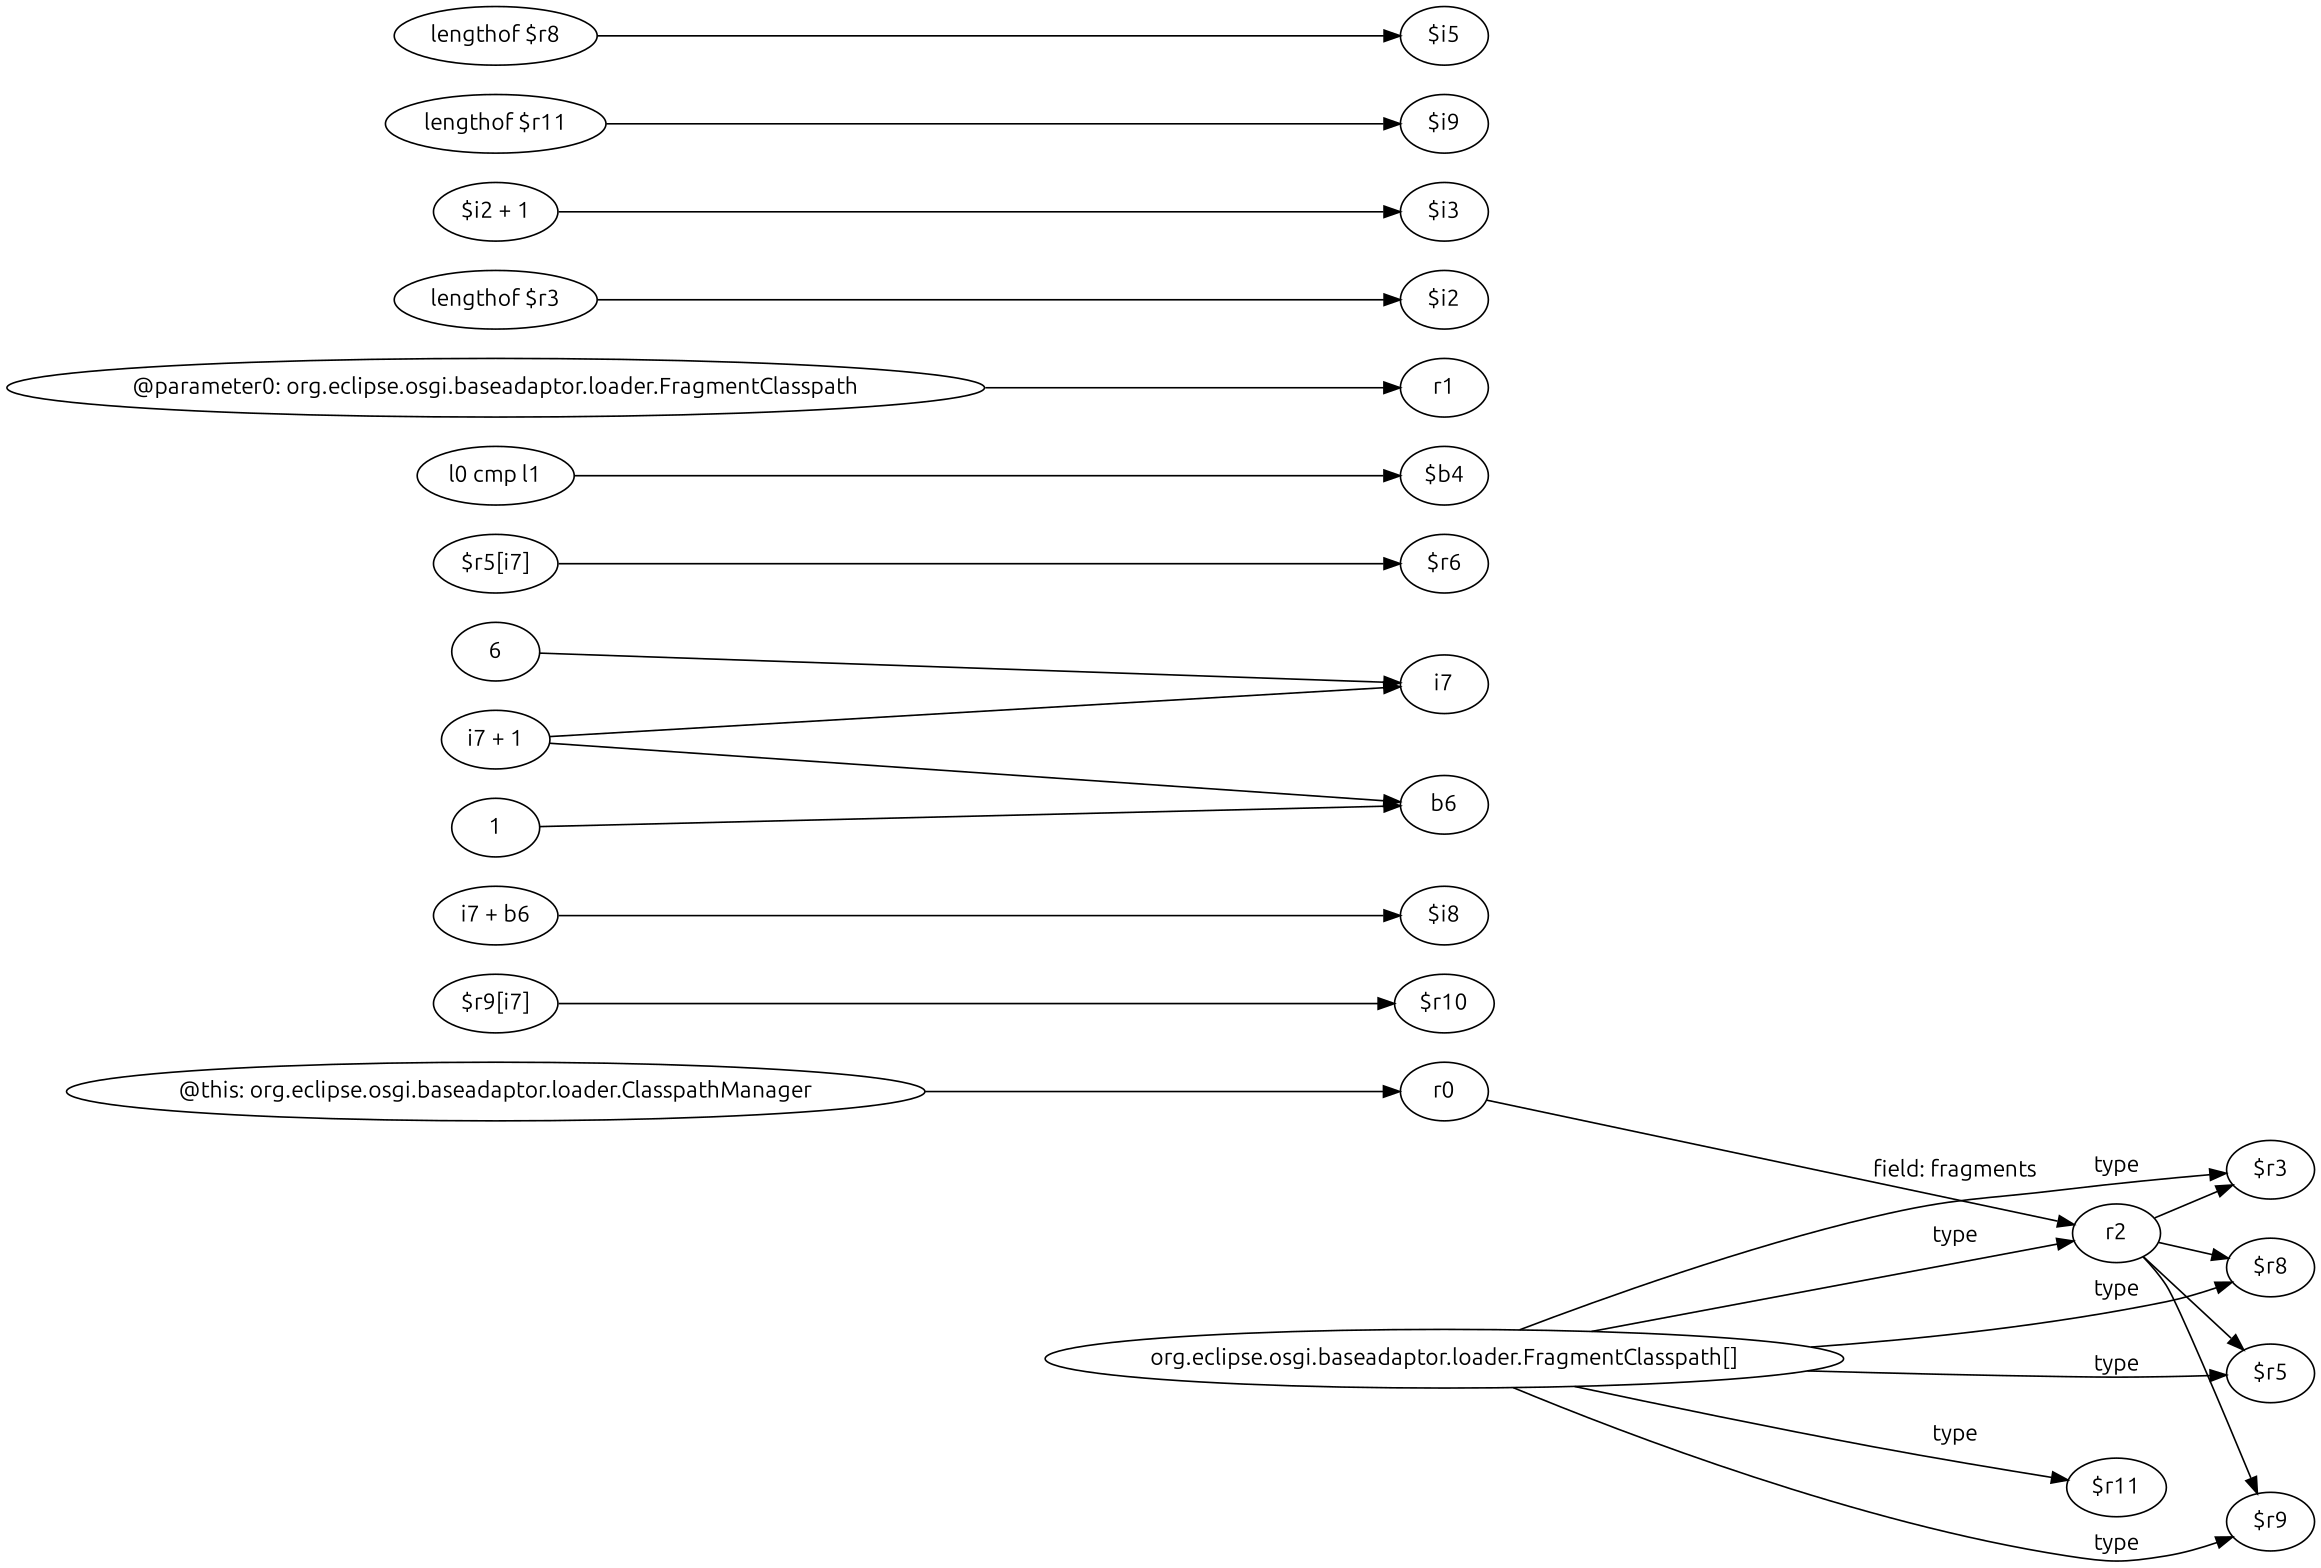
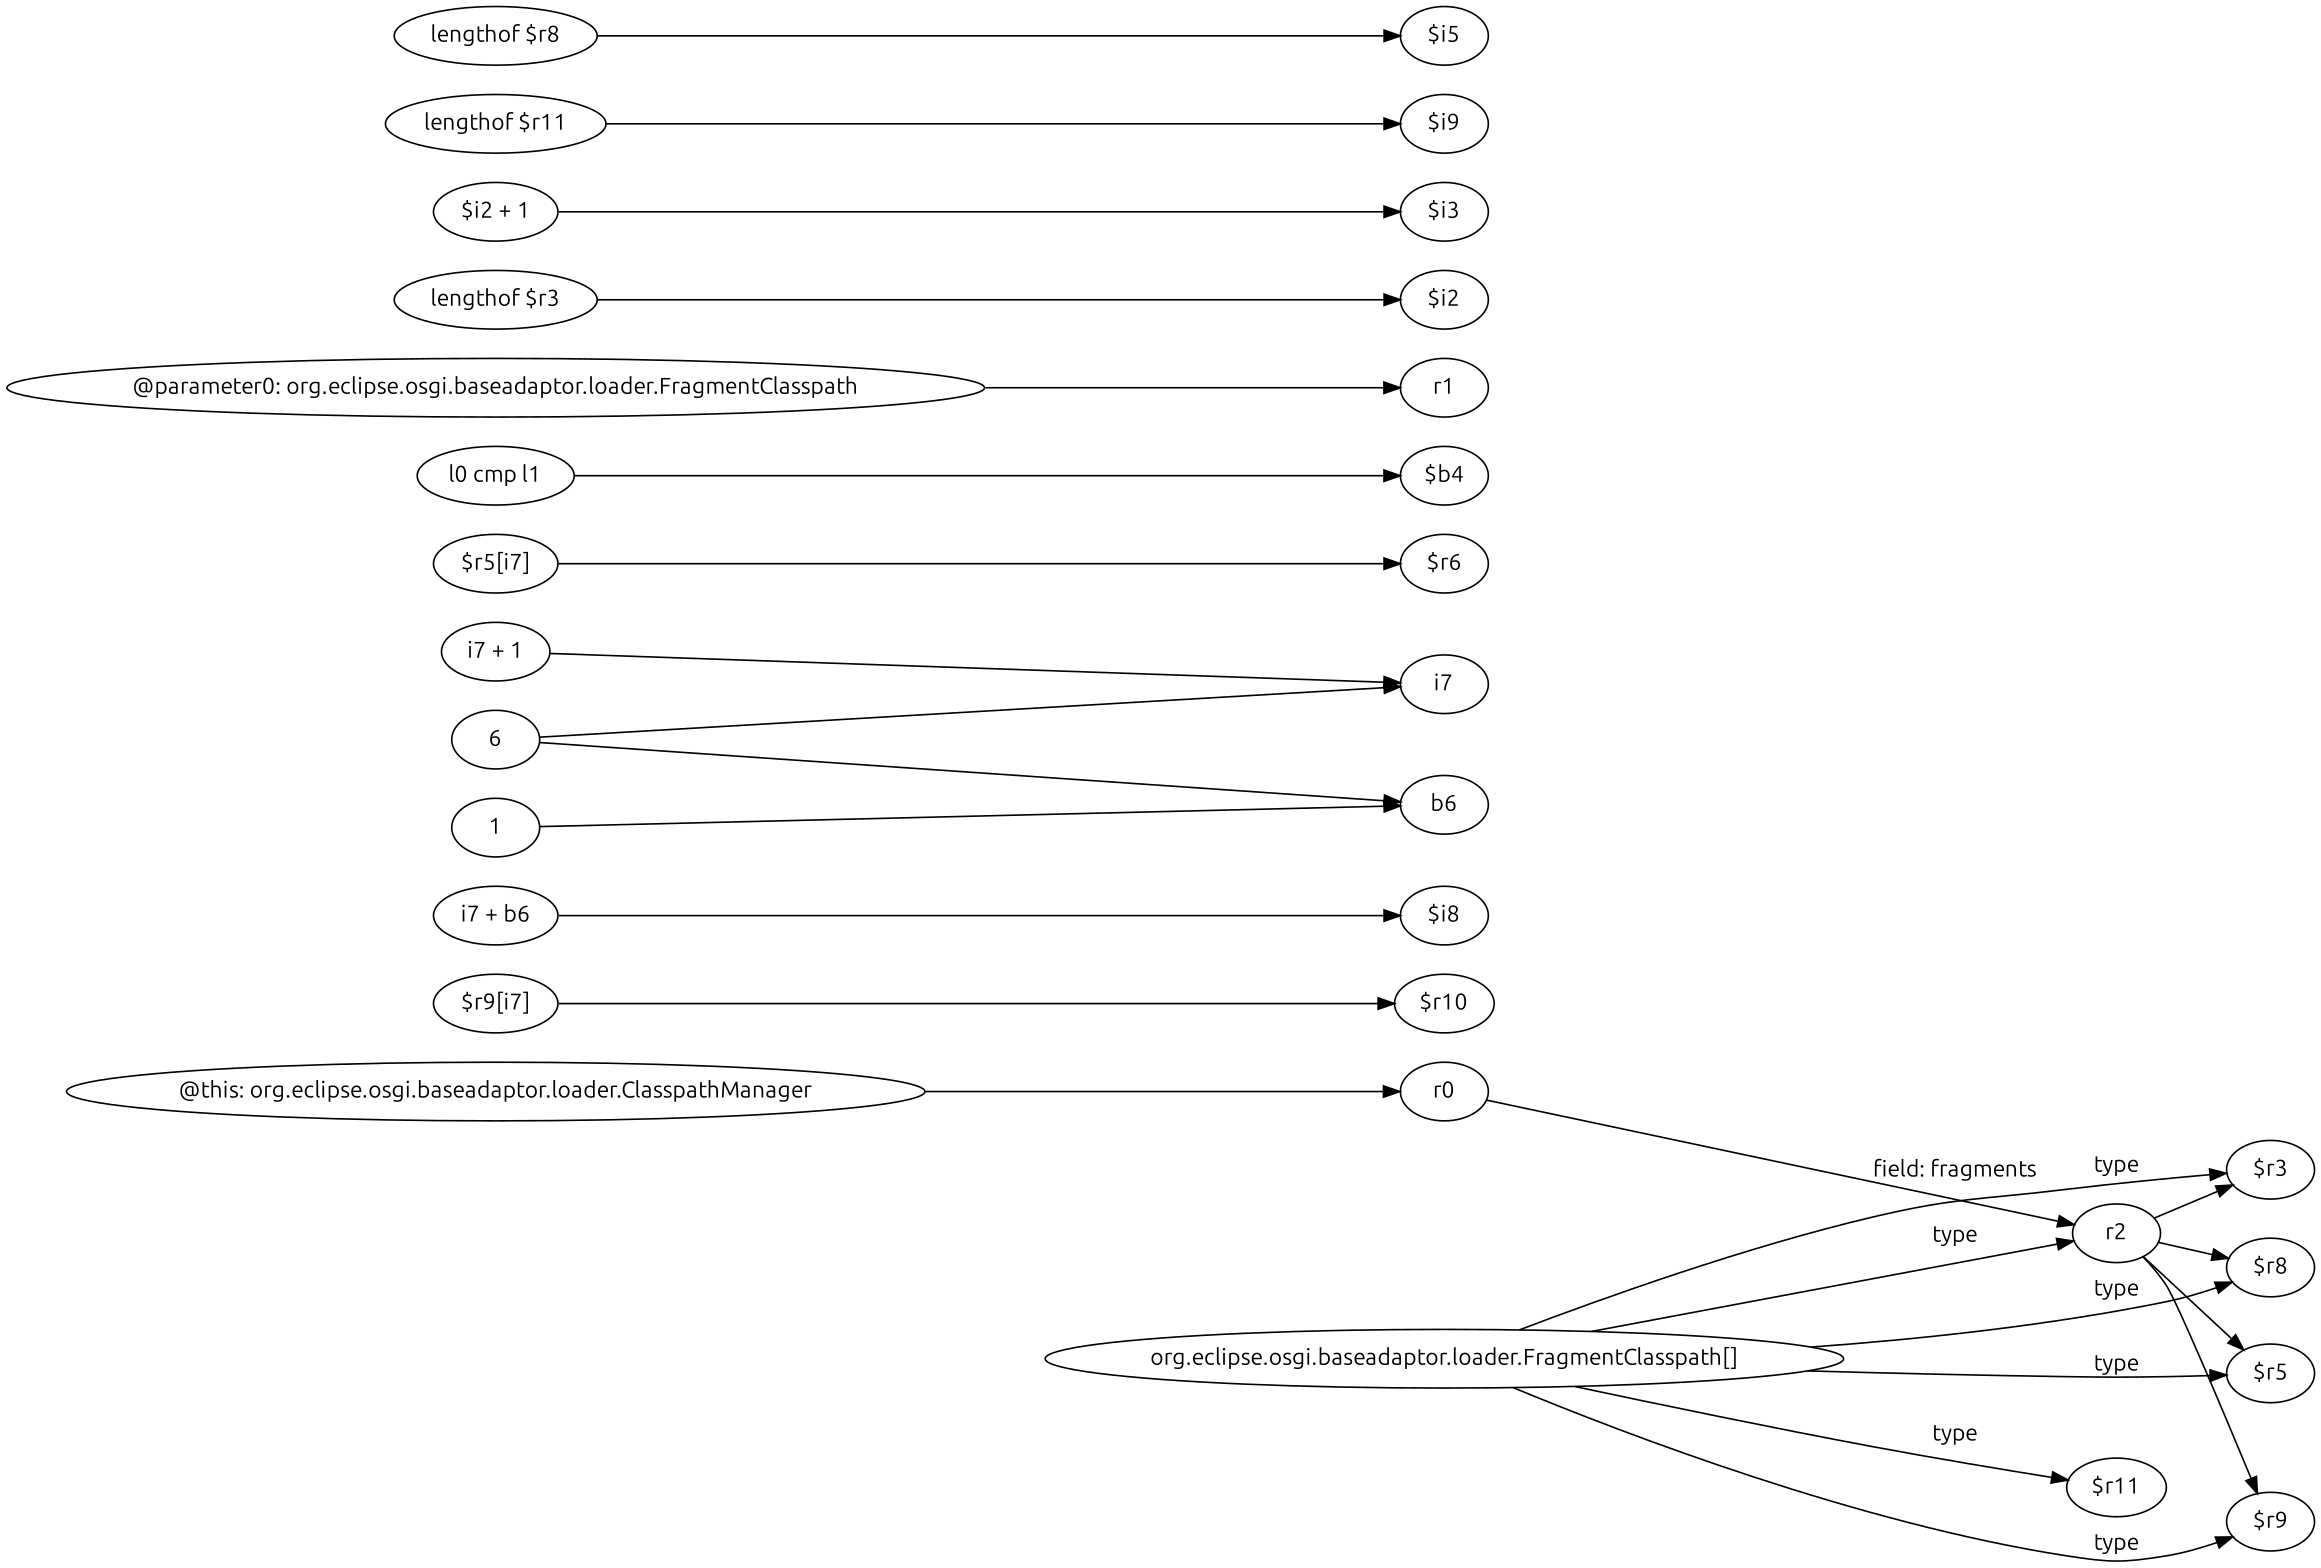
edge "i7 + 1" -> "b6": now "6" -> "b6"
